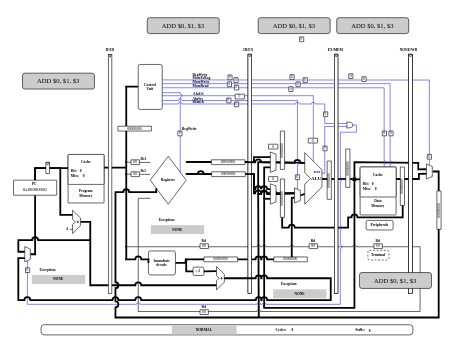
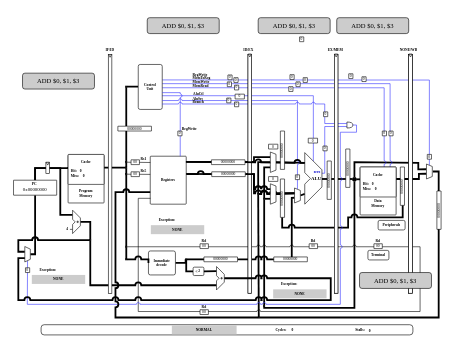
node "Registers": shape diamond -> rounded rectangle
node "Peripherals": moved (380, 225) -> (392, 225)
node "Terminal": style dashed -> solid
